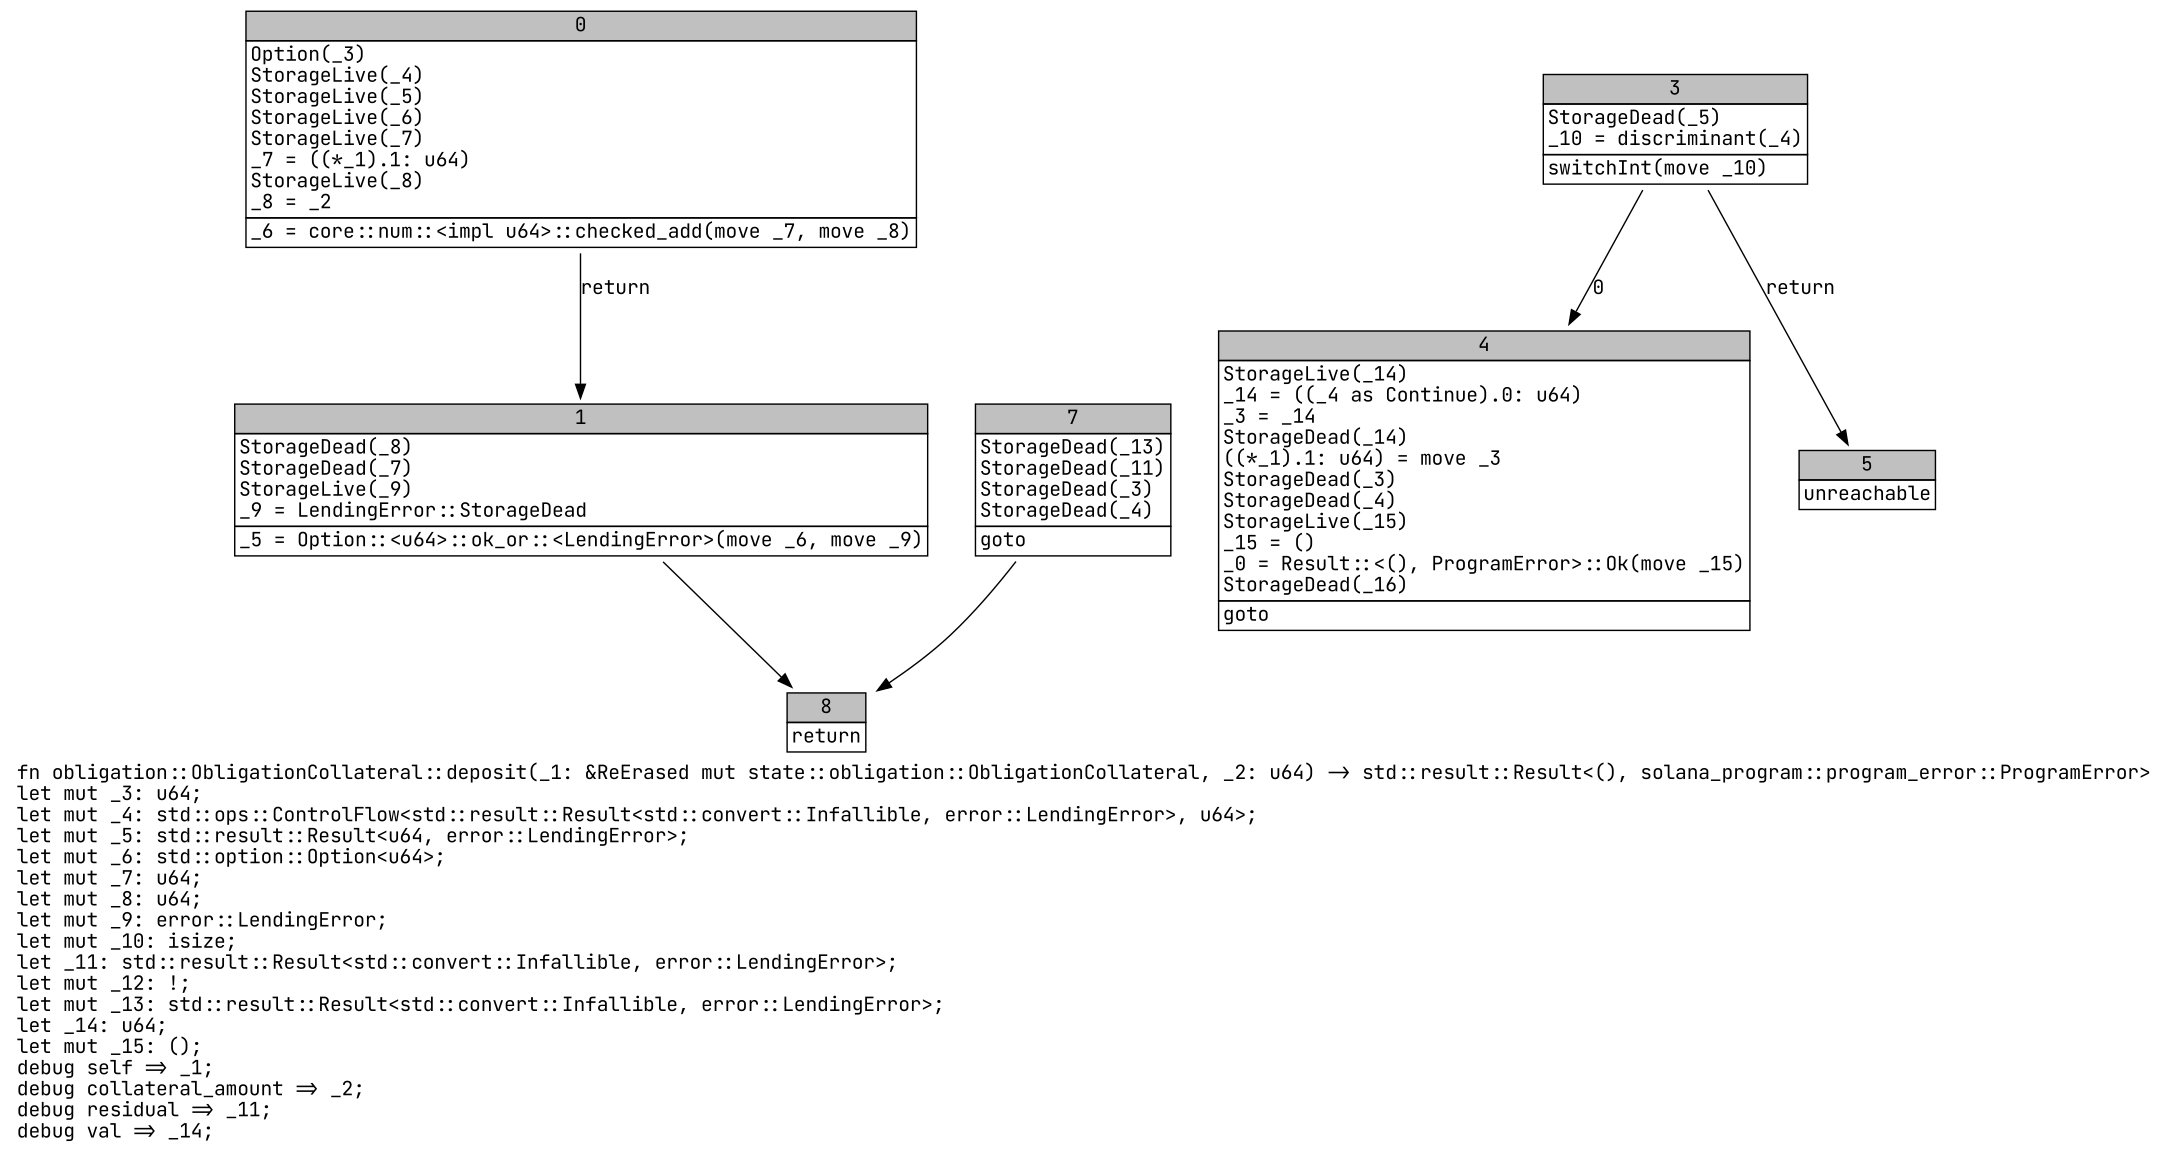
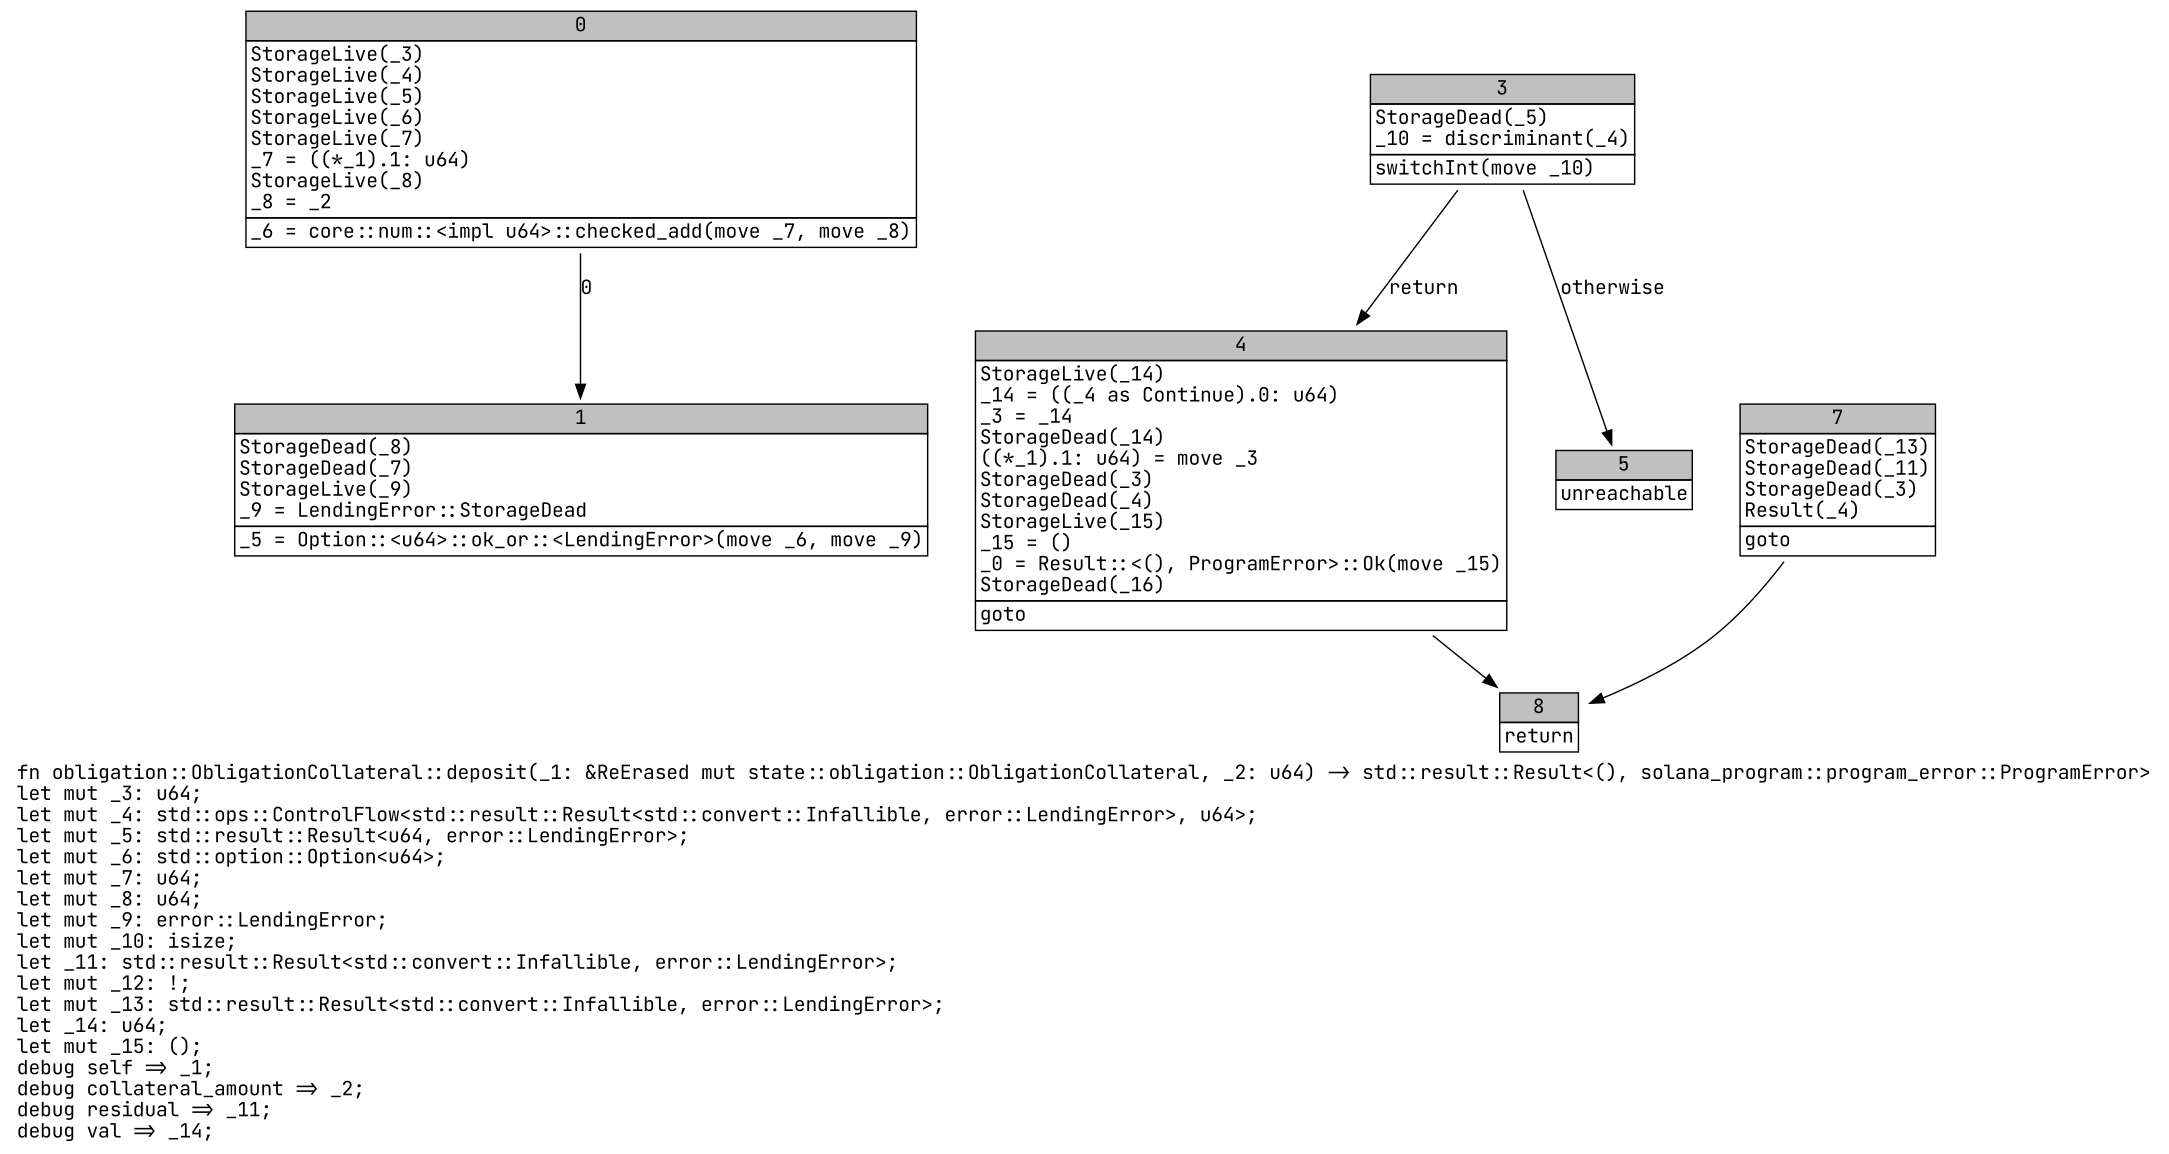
node "0": text "Option(_3)" -> "StorageLive(_3)"
edge "0" -> "1": label "return" -> "0"
edge "3" -> "4": label "0" -> "return"
edge "3" -> "5": label "return" -> "otherwise"
node "7": text "StorageDead(_4)" -> "Result(_4)"
edge "1" -> "8": now "4" -> "8"
